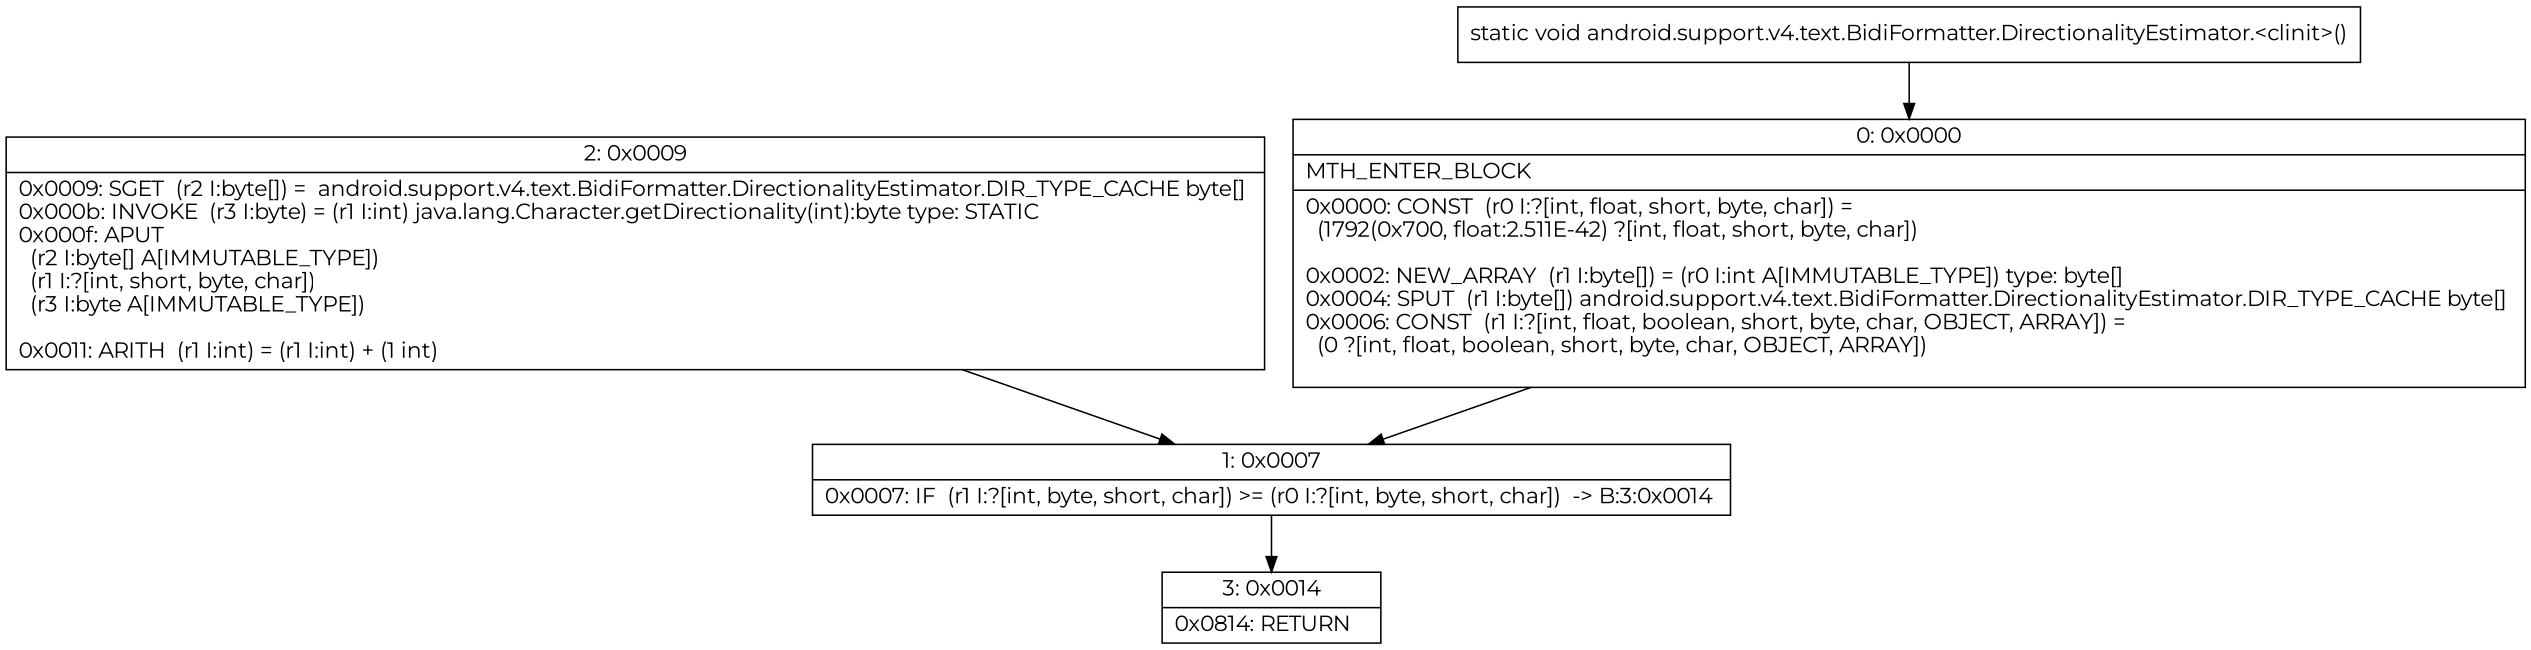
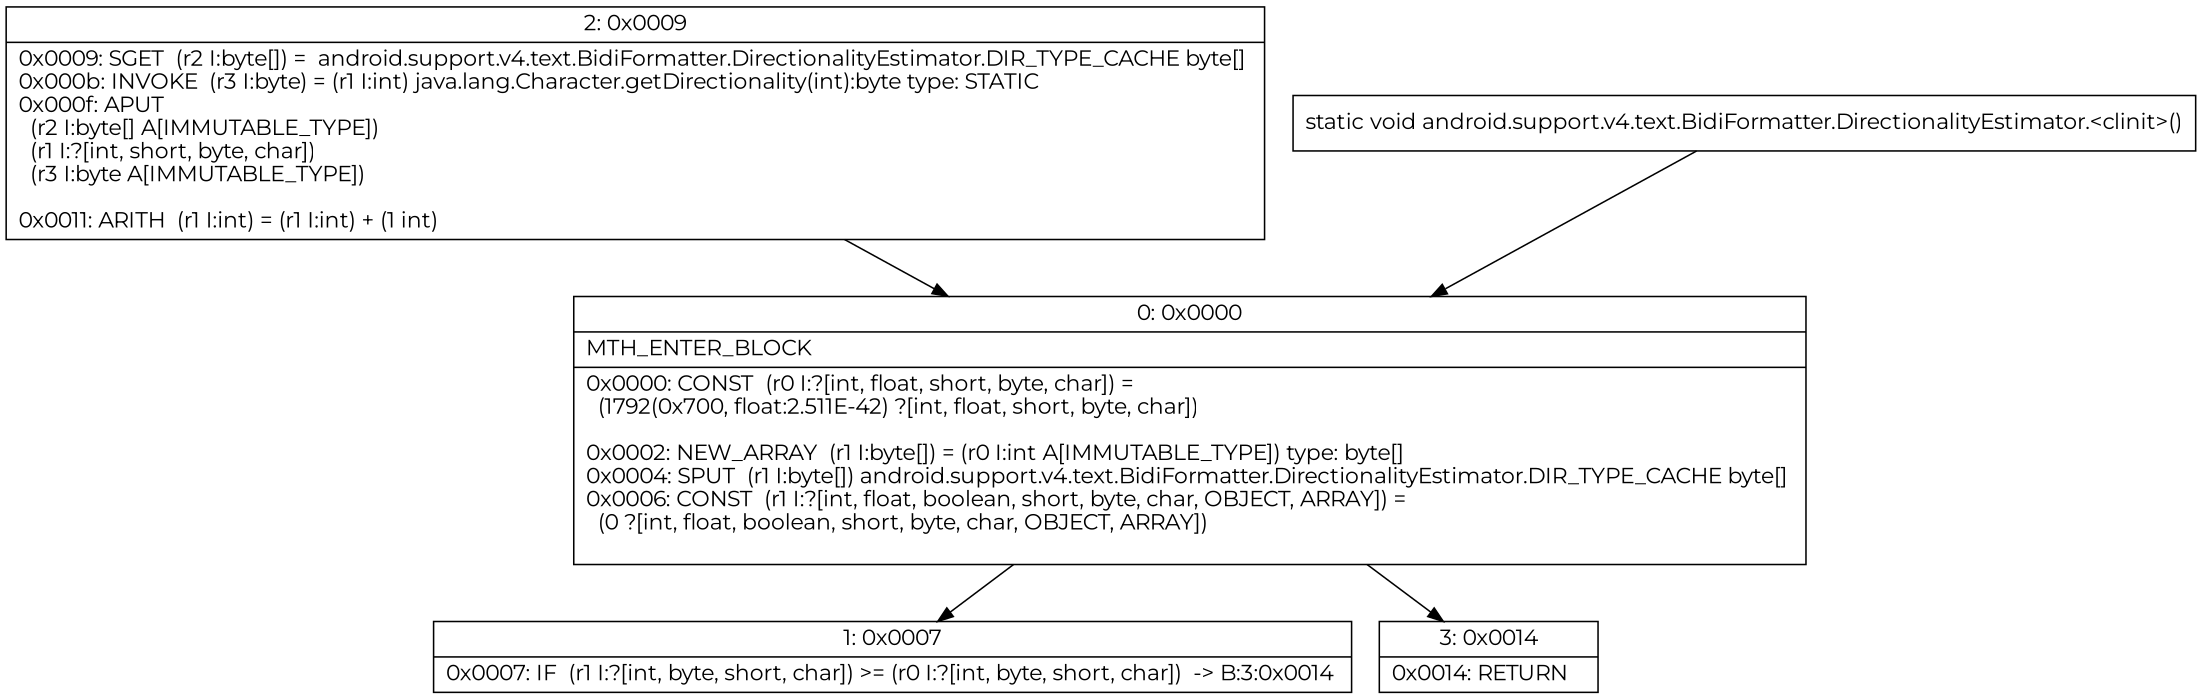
edge "2: 0x0009" -> "1: 0x0007": now "2: 0x0009" -> "0: 0x0000"
edge "1: 0x0007" -> "3: 0x0014": now "0: 0x0000" -> "3: 0x0014"
node "3: 0x0014": text "0x0814: RETURN" -> "0x0014: RETURN"
